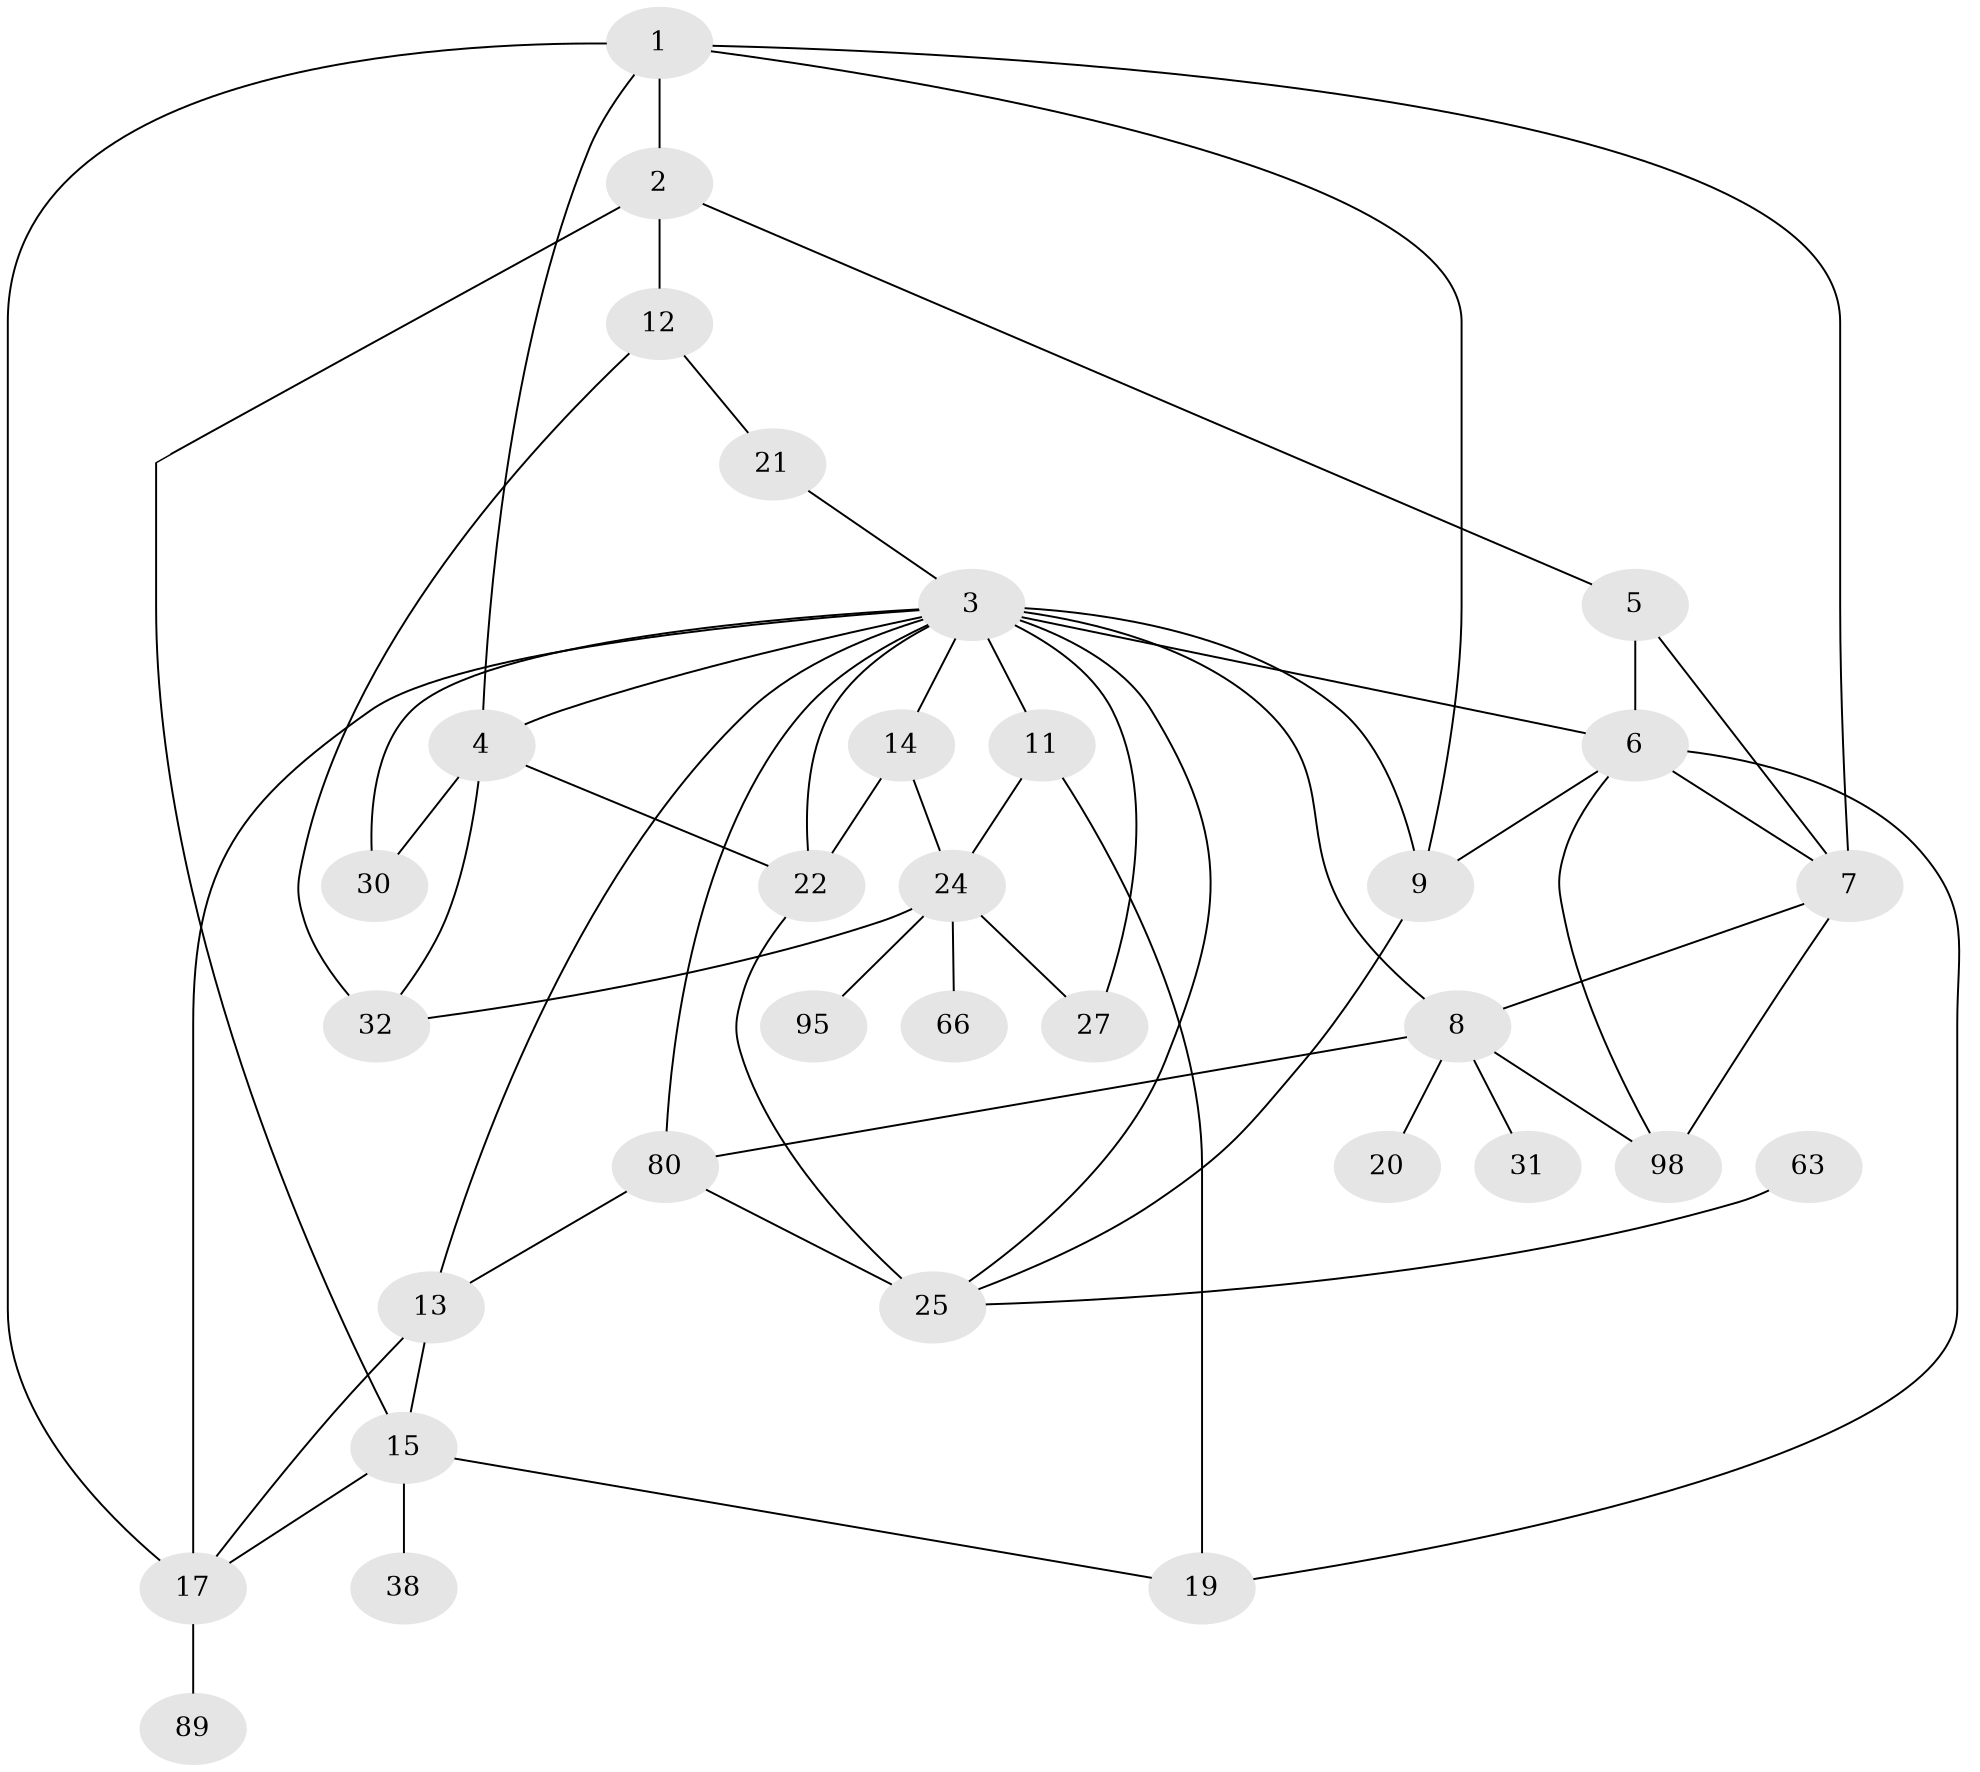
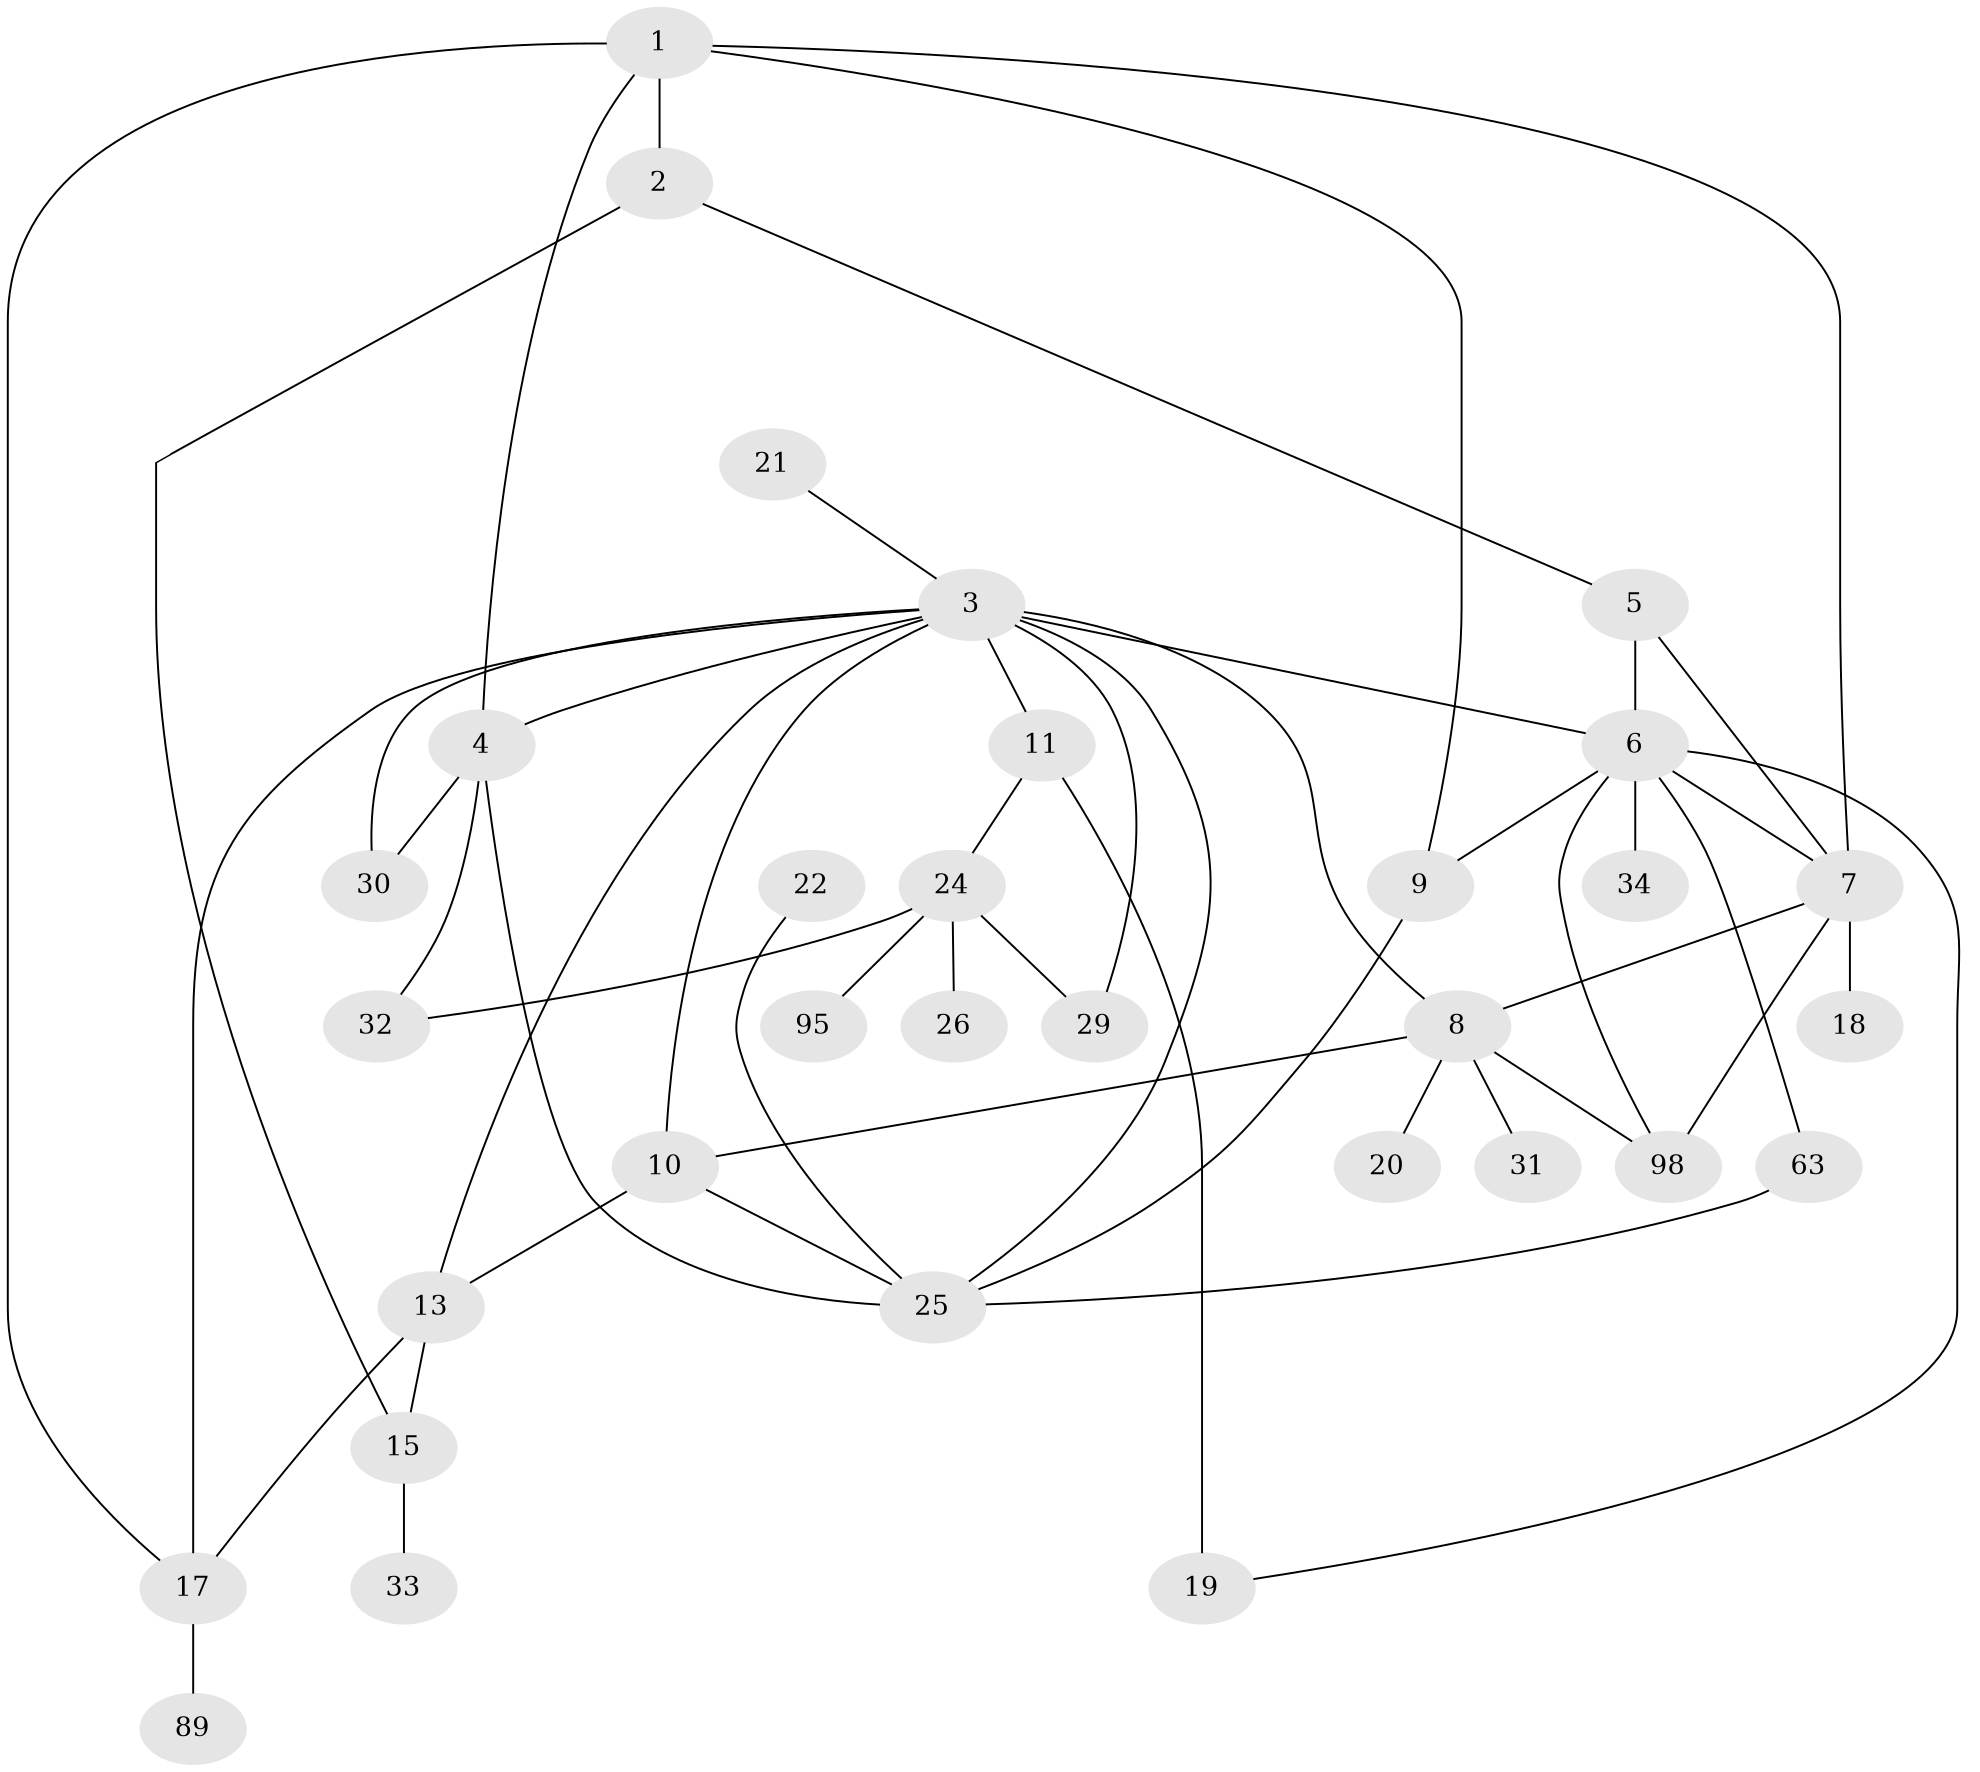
node "12": removed
edge "3" -- "9": removed
edge "3" -- "22": removed
node "14": removed
edge "4" -- "22": now "4" -- "25"
node "34": added
edge "6" -- "63": added
node "66": label "66" -> "26"
node "27": label "27" -> "29"
node "18": added
node "80": label "80" -> "10"
edge "15" -- "17": removed
edge "15" -- "19": removed
node "38": label "38" -> "33"
